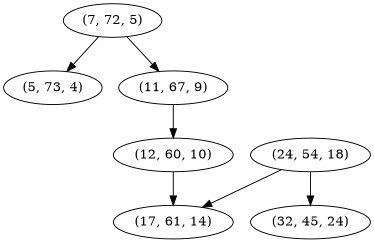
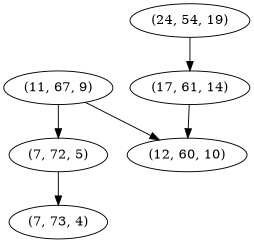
edge "(7, 72, 5)" -> "(11, 67, 9)": reversed
node "(5, 73, 4)": label "(5, 73, 4)" -> "(7, 73, 4)"
node "(24, 54, 18)": label "(24, 54, 18)" -> "(24, 54, 19)"
edge "(12, 60, 10)" -> "(17, 61, 14)": reversed
node "(32, 45, 24)": removed
